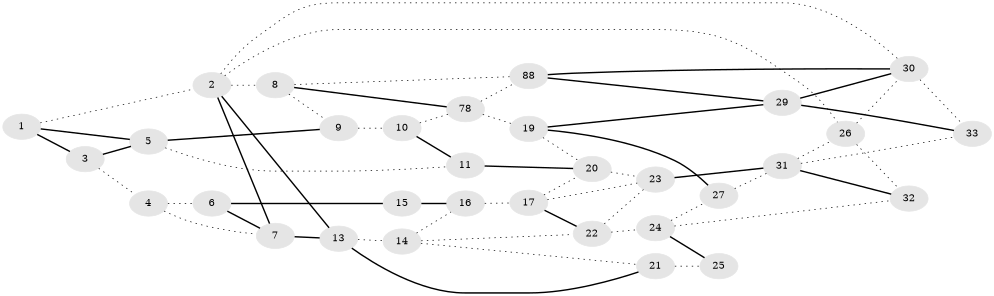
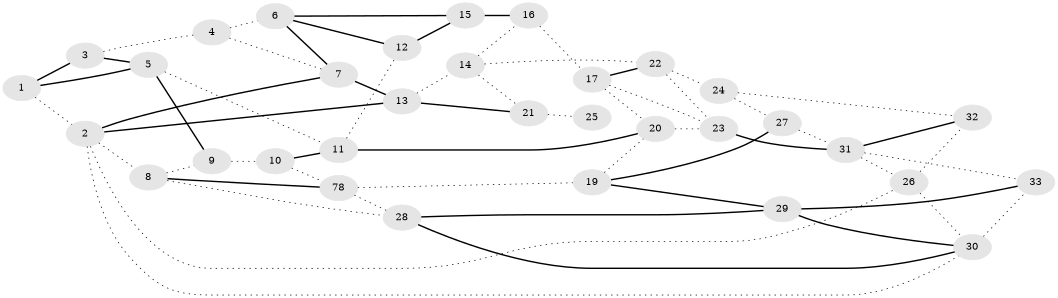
node "12": added
node "88": label "88" -> "28"
edge "24" -- "25": removed
